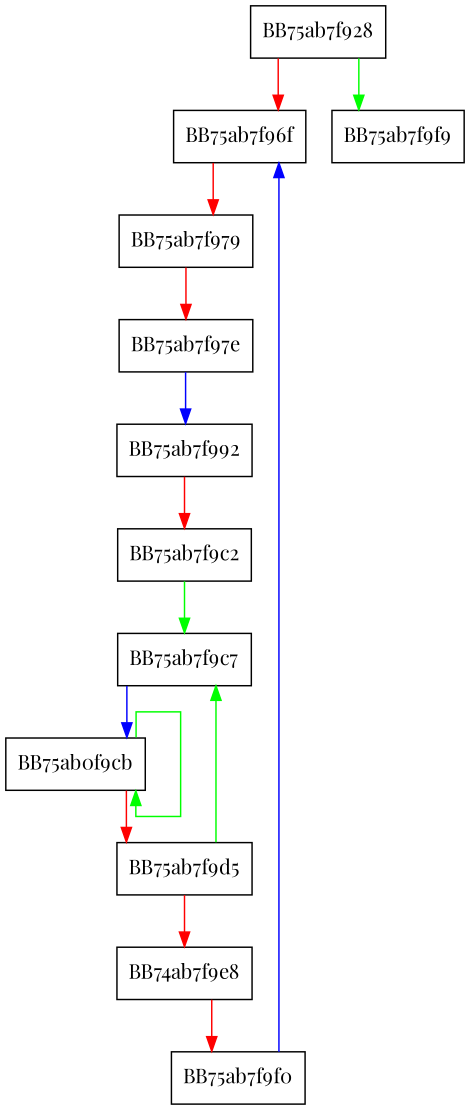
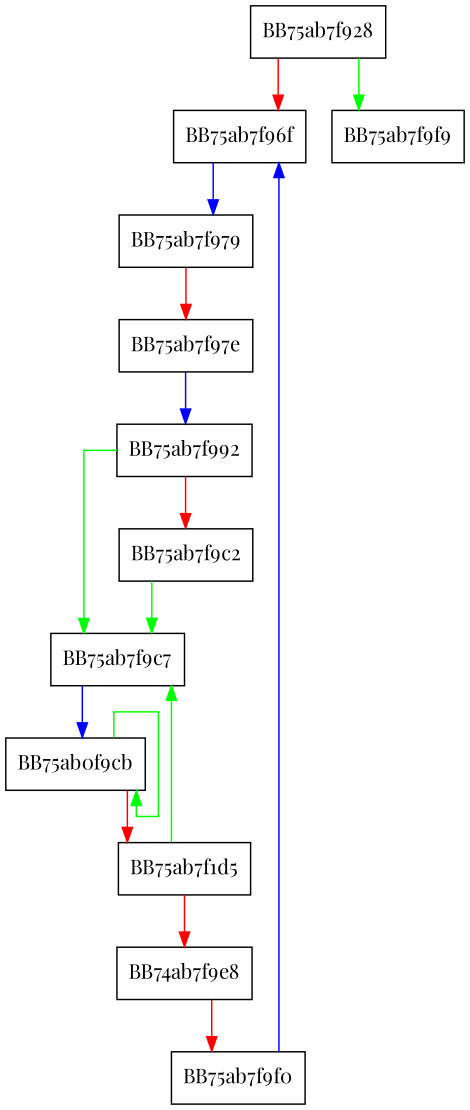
edge "BB75ab7f96f" -> "BB75ab7f979": color red -> blue
edge "BB75ab7f992" -> "BB75ab7f9c7": added
node "BB75ab7f9d5": label "BB75ab7f9d5" -> "BB75ab7f1d5"
